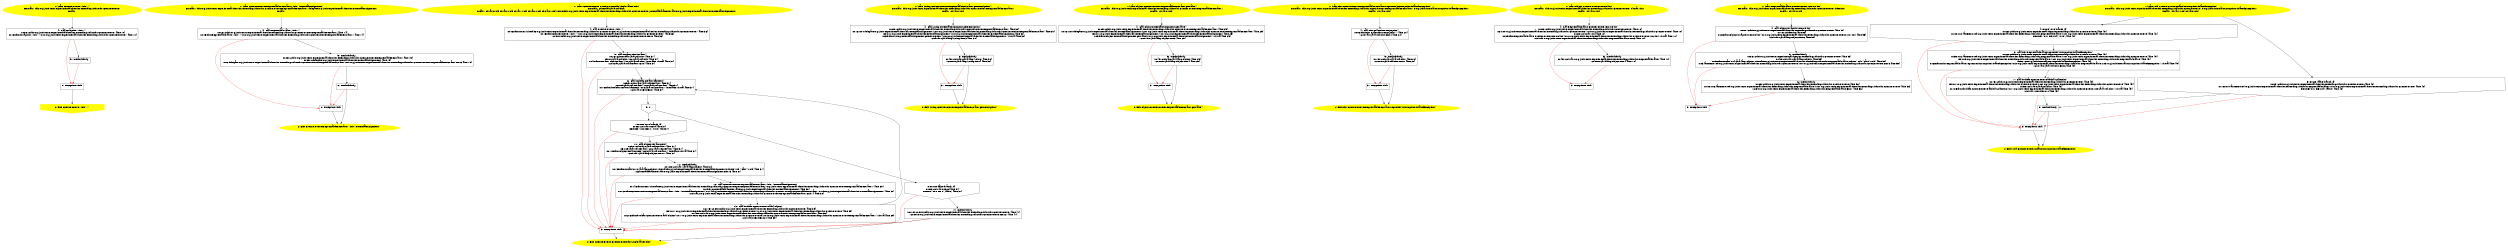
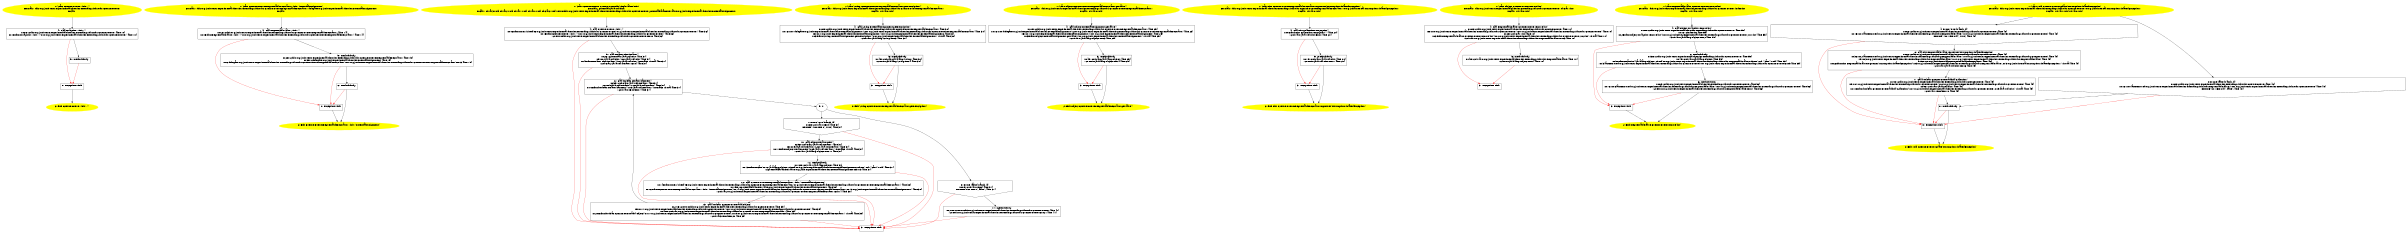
node "2: Exit GuesserQueue.<init>()": shape invhouse -> ellipse
node "9: +": shape invhouse -> ellipse
node "2: Exit ReguessableValue GuesserQueue.remove(int)": added
node "2: Exit GuesserQueue GuesserQueue.forSingleValues(List)": removed
